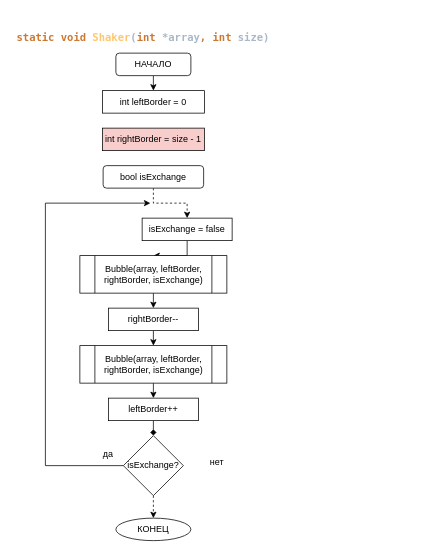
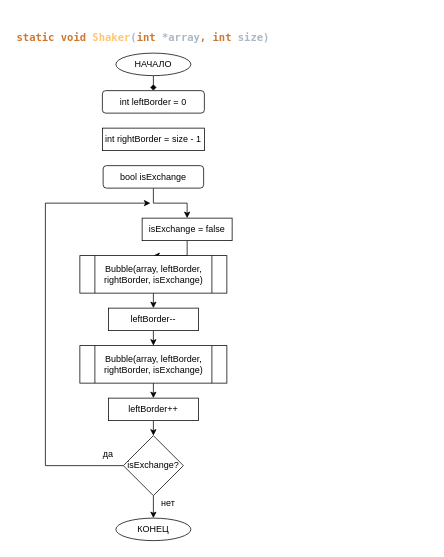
node "НАЧАЛО": shape rounded rectangle -> ellipse
edge "НАЧАЛО" -> "int leftBorder = 0": arrowhead classic -> diamond
node "int leftBorder = 0": shape rectangle -> rounded rectangle
node "int rightBorder = size - 1": fillcolor #f8cecc -> #ffffff
edge "bool isExchange" -> "isExchange = false": style dashed -> solid
node "rightBorder--": label "rightBorder--" -> "leftBorder--"
edge "leftBorder++" -> "isExchange?": arrowhead diamond -> classic
node "нет": moved (217, 462) -> (168, 503)
edge "isExchange?" -> "КОНЕЦ": style dashed -> solid
